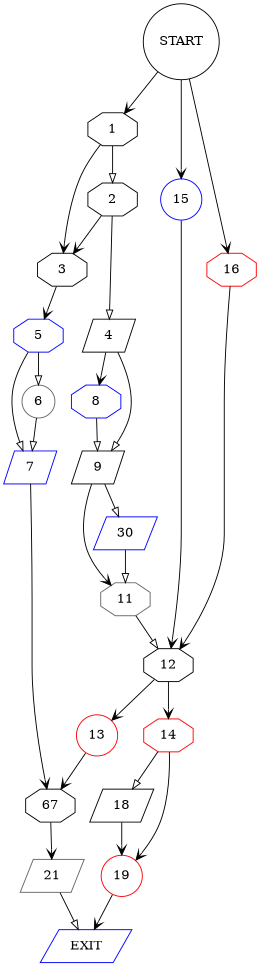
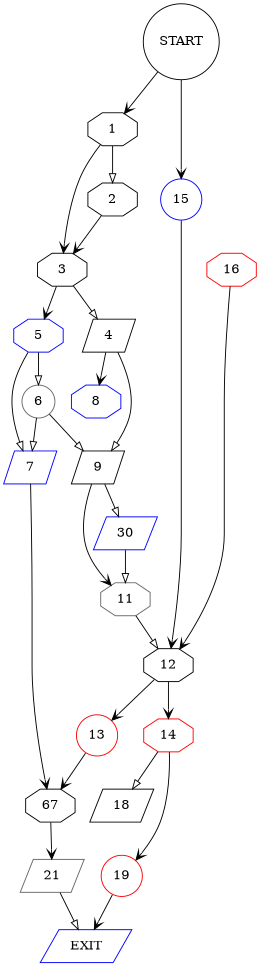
edge "START" -> "16": removed
edge "2" -> "4": now "3" -> "4"
edge "8" -> "9": now "6" -> "9"
edge "18" -> "19": removed
